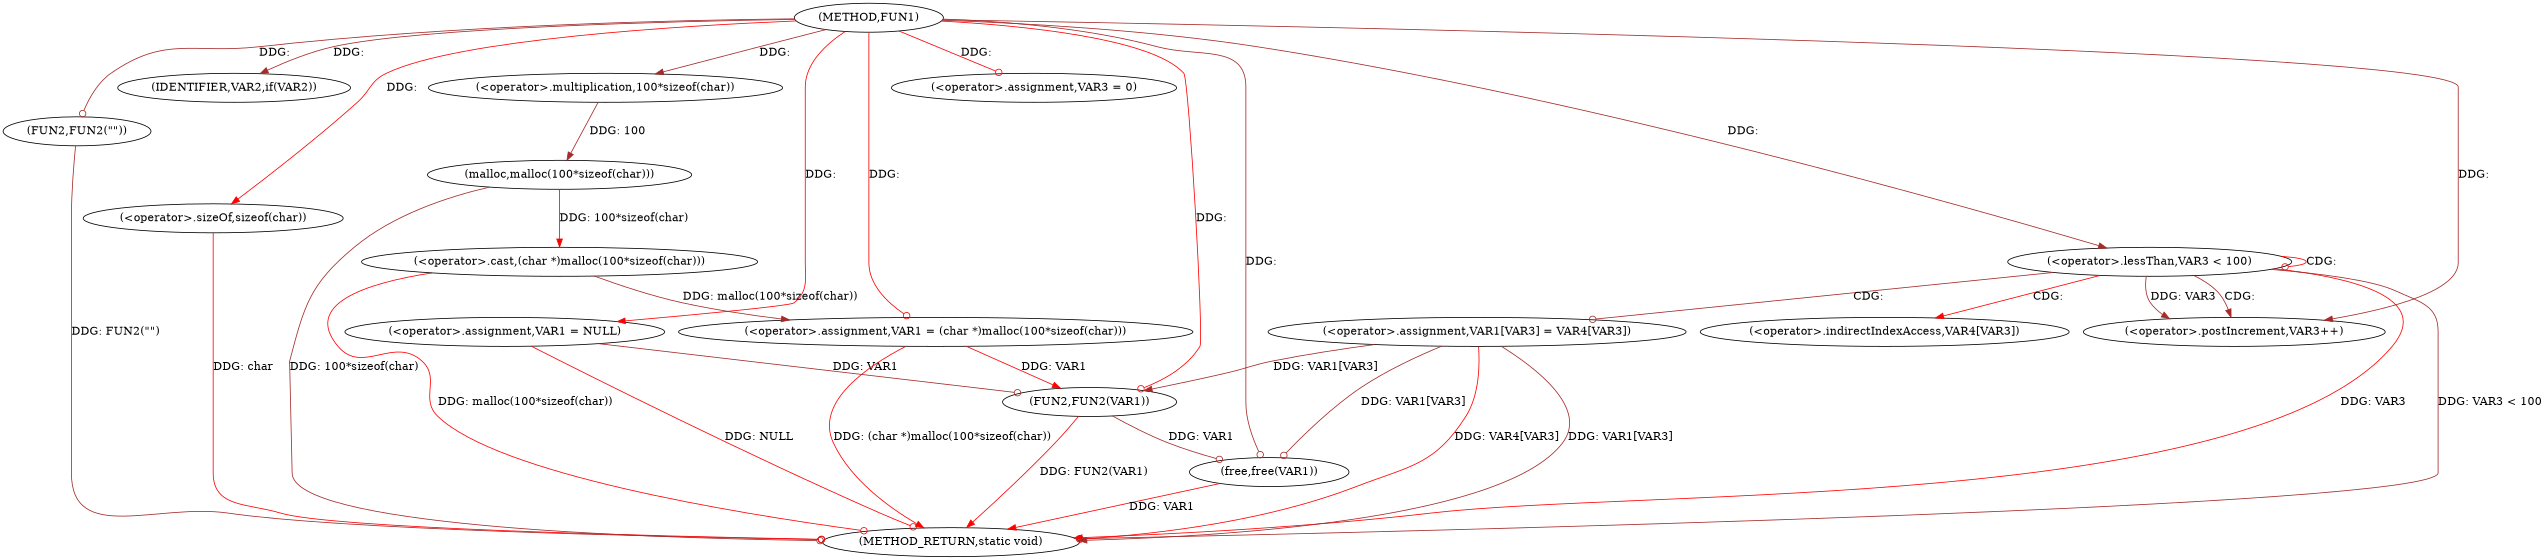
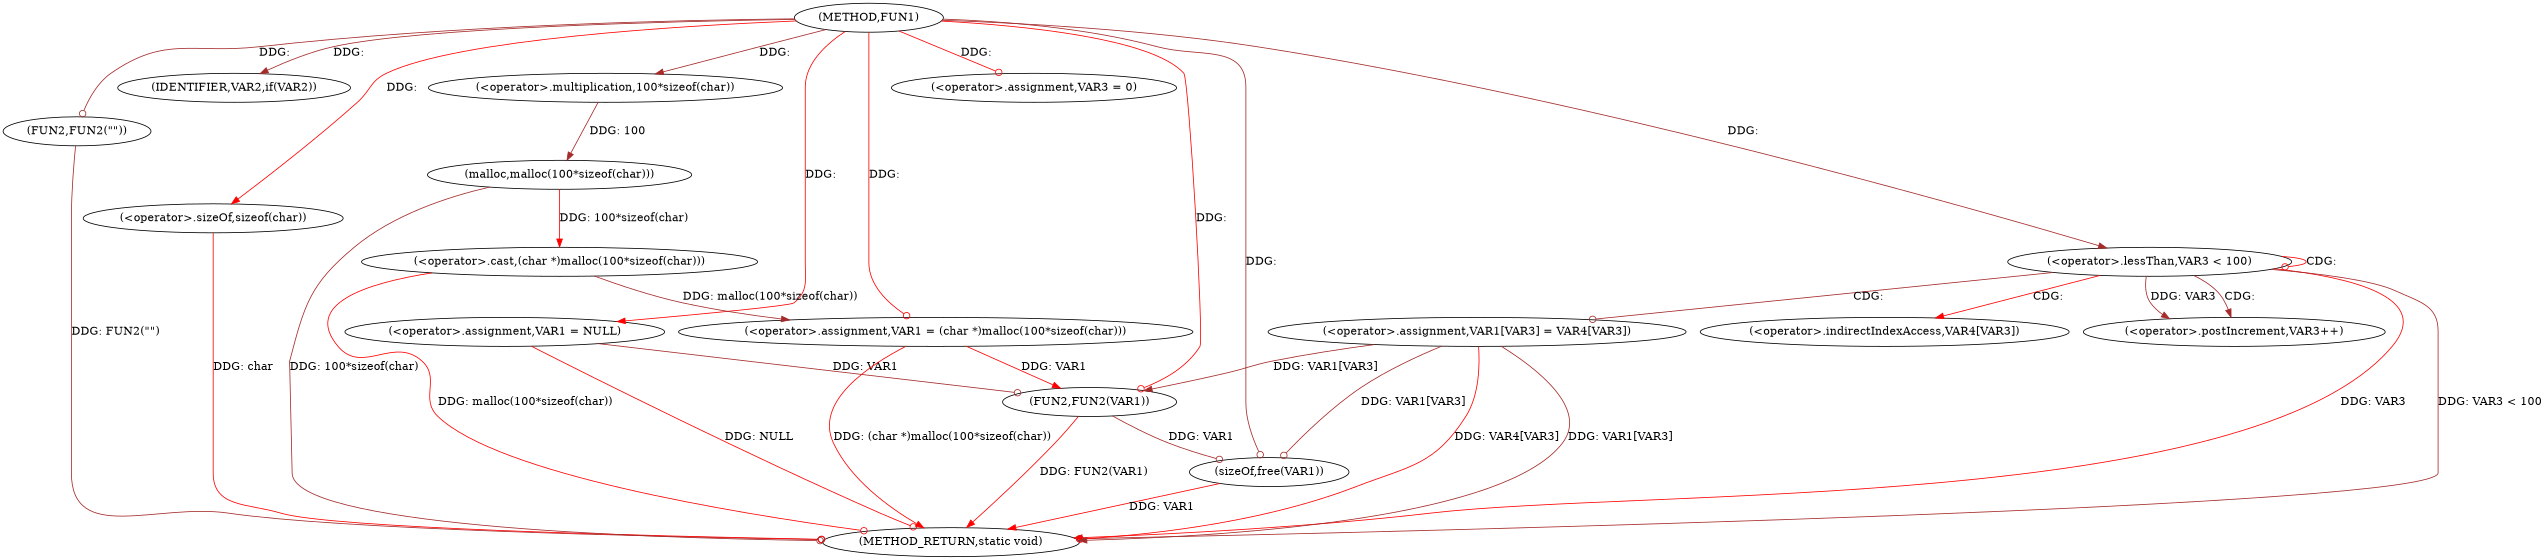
edge "(METHOD,FUN1)" -> "(<operator>.postIncrement,VAR3++)": removed, label "DDG:"
node "(free,free(VAR1))": label "(free,free(VAR1))" -> "(sizeOf,free(VAR1))"
